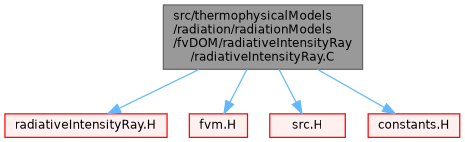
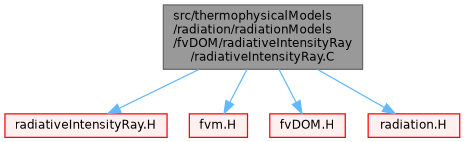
node "src.H": label "src.H" -> "fvDOM.H"
node "constants.H": label "constants.H" -> "radiation.H"
